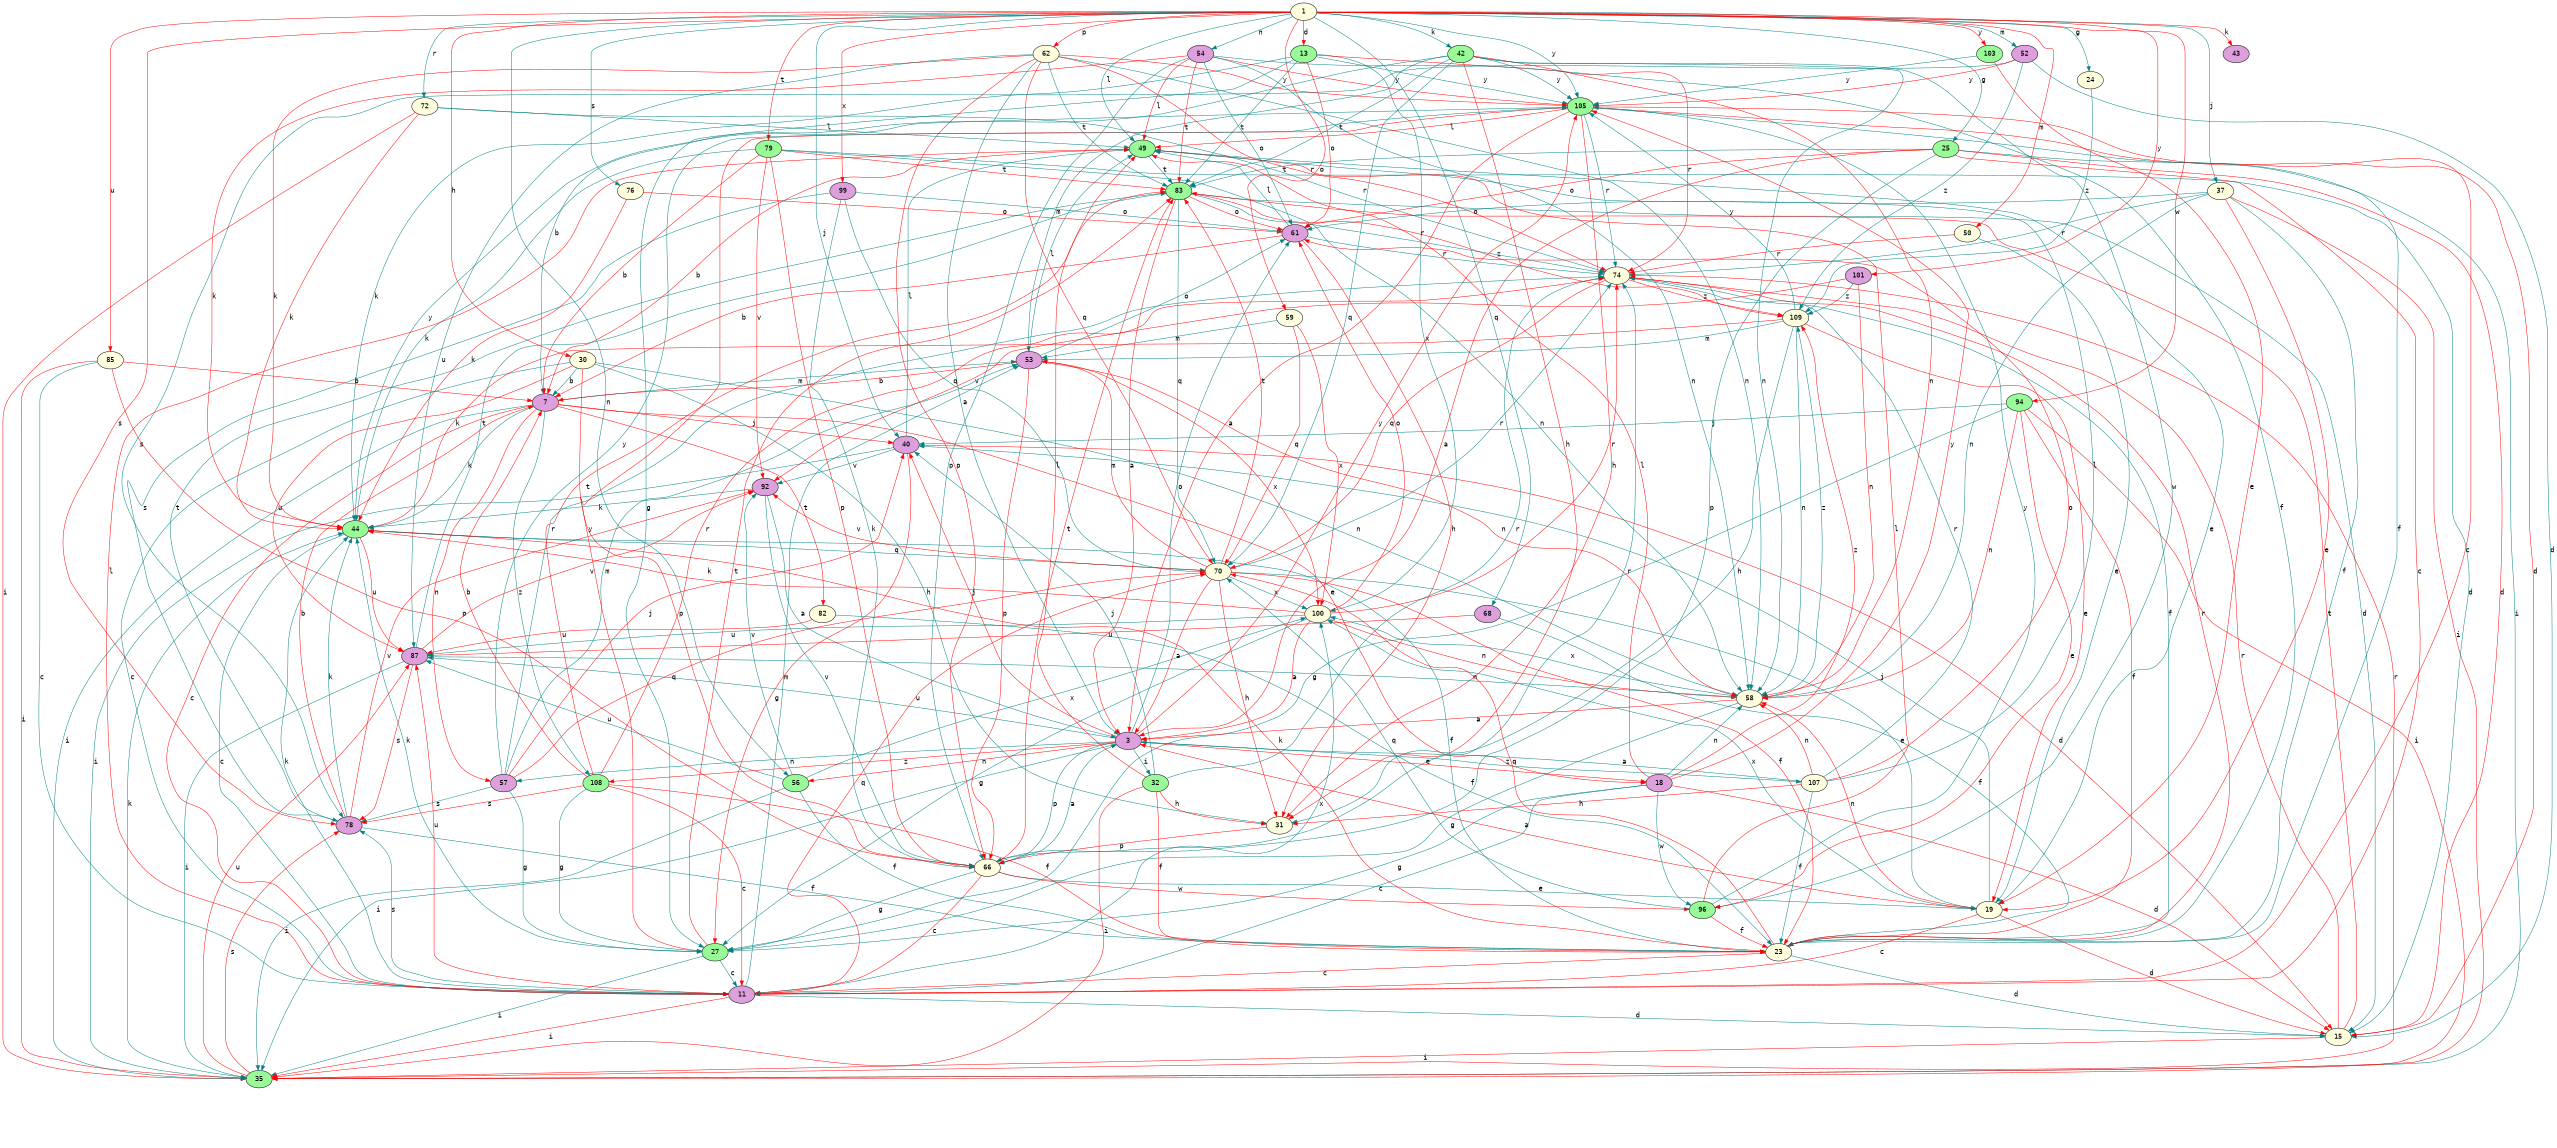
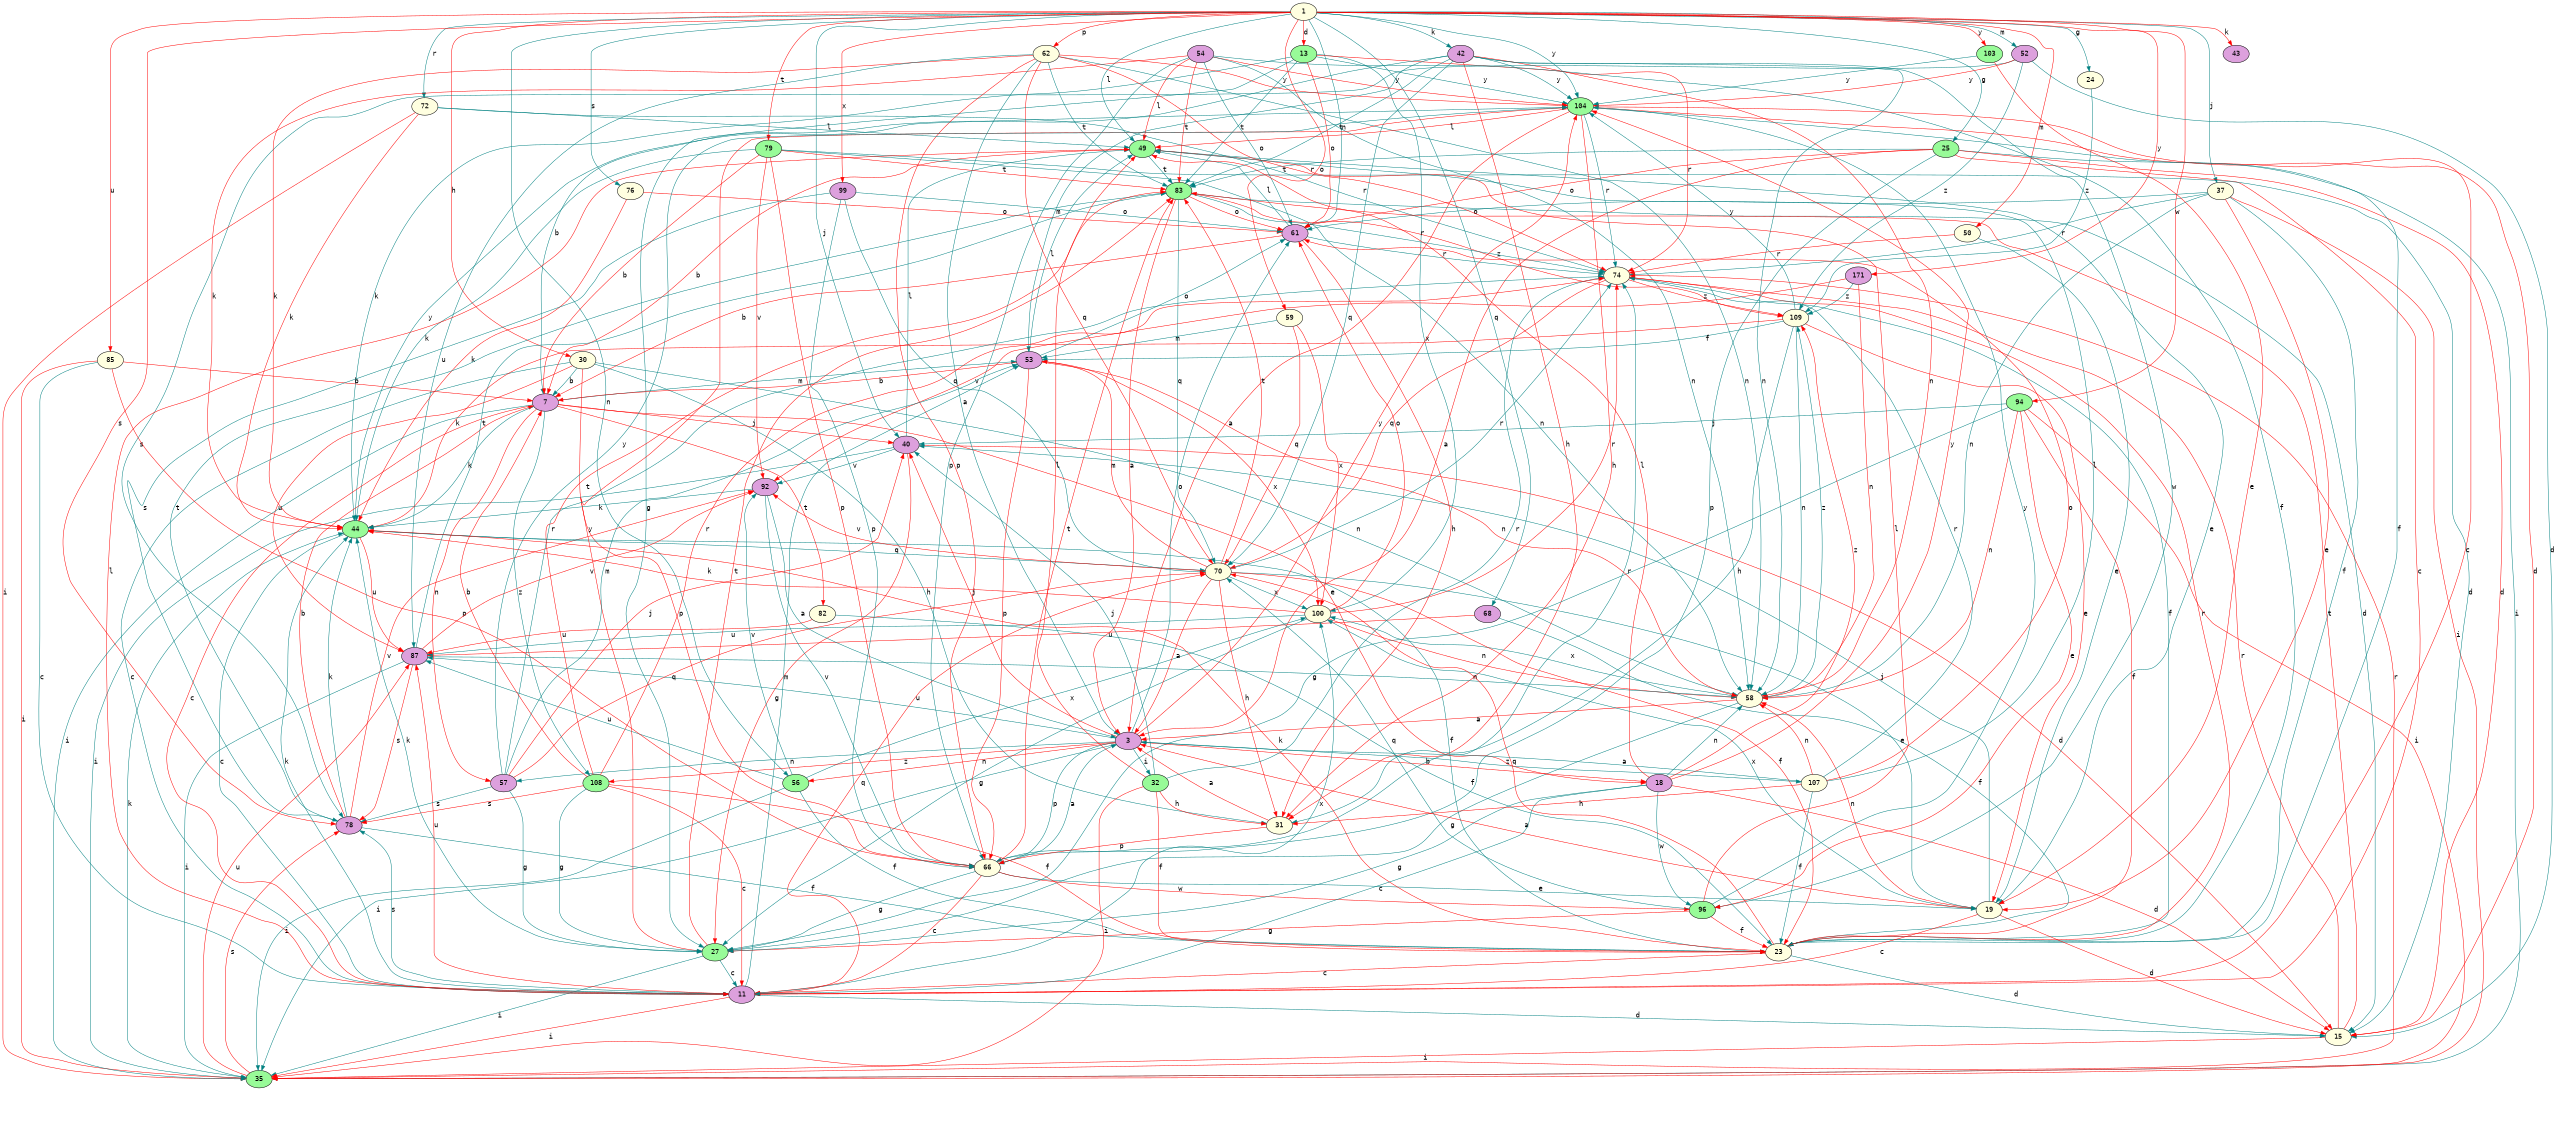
edge "1" -> "54": now "1" -> "61"
node "42": fillcolor palegreen -> plum
node "105": label "105" -> "104"
node "101": label "101" -> "171"
edge "109" -> "53": label "m" -> "f"
edge "99" -> "66": label "k" -> "p"
edge "100" -> "3": now "31" -> "3"
edge "3" -> "18": label "e" -> "b"
edge "96" -> "27": added, label "g"
